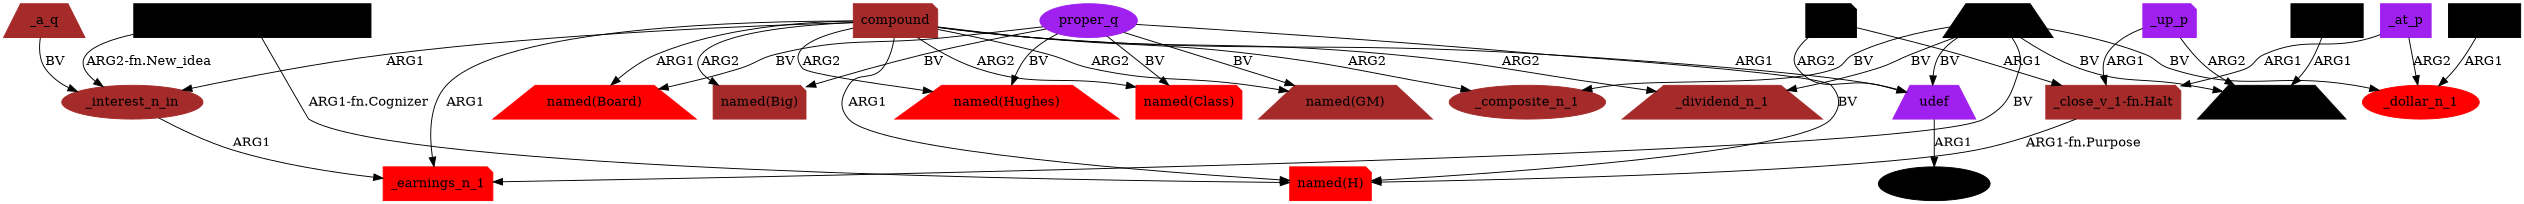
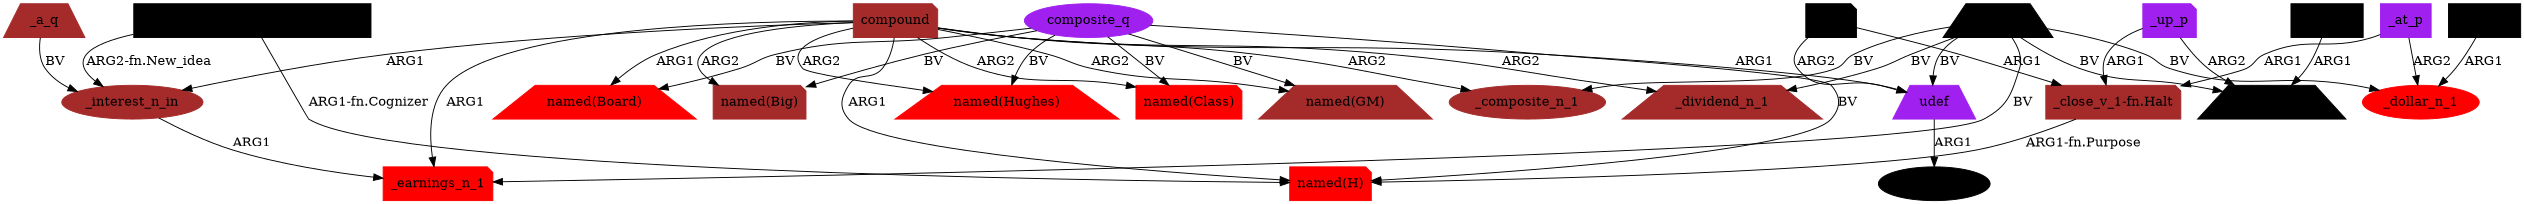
node "proper_q": label "proper_q" -> "composite_q"
